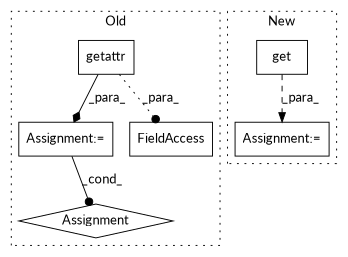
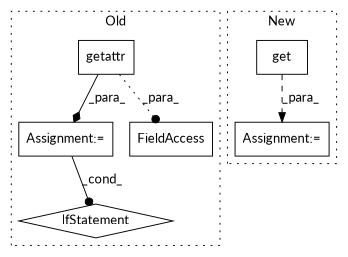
node "Assignment": label "Assignment" -> "IfStatement"
